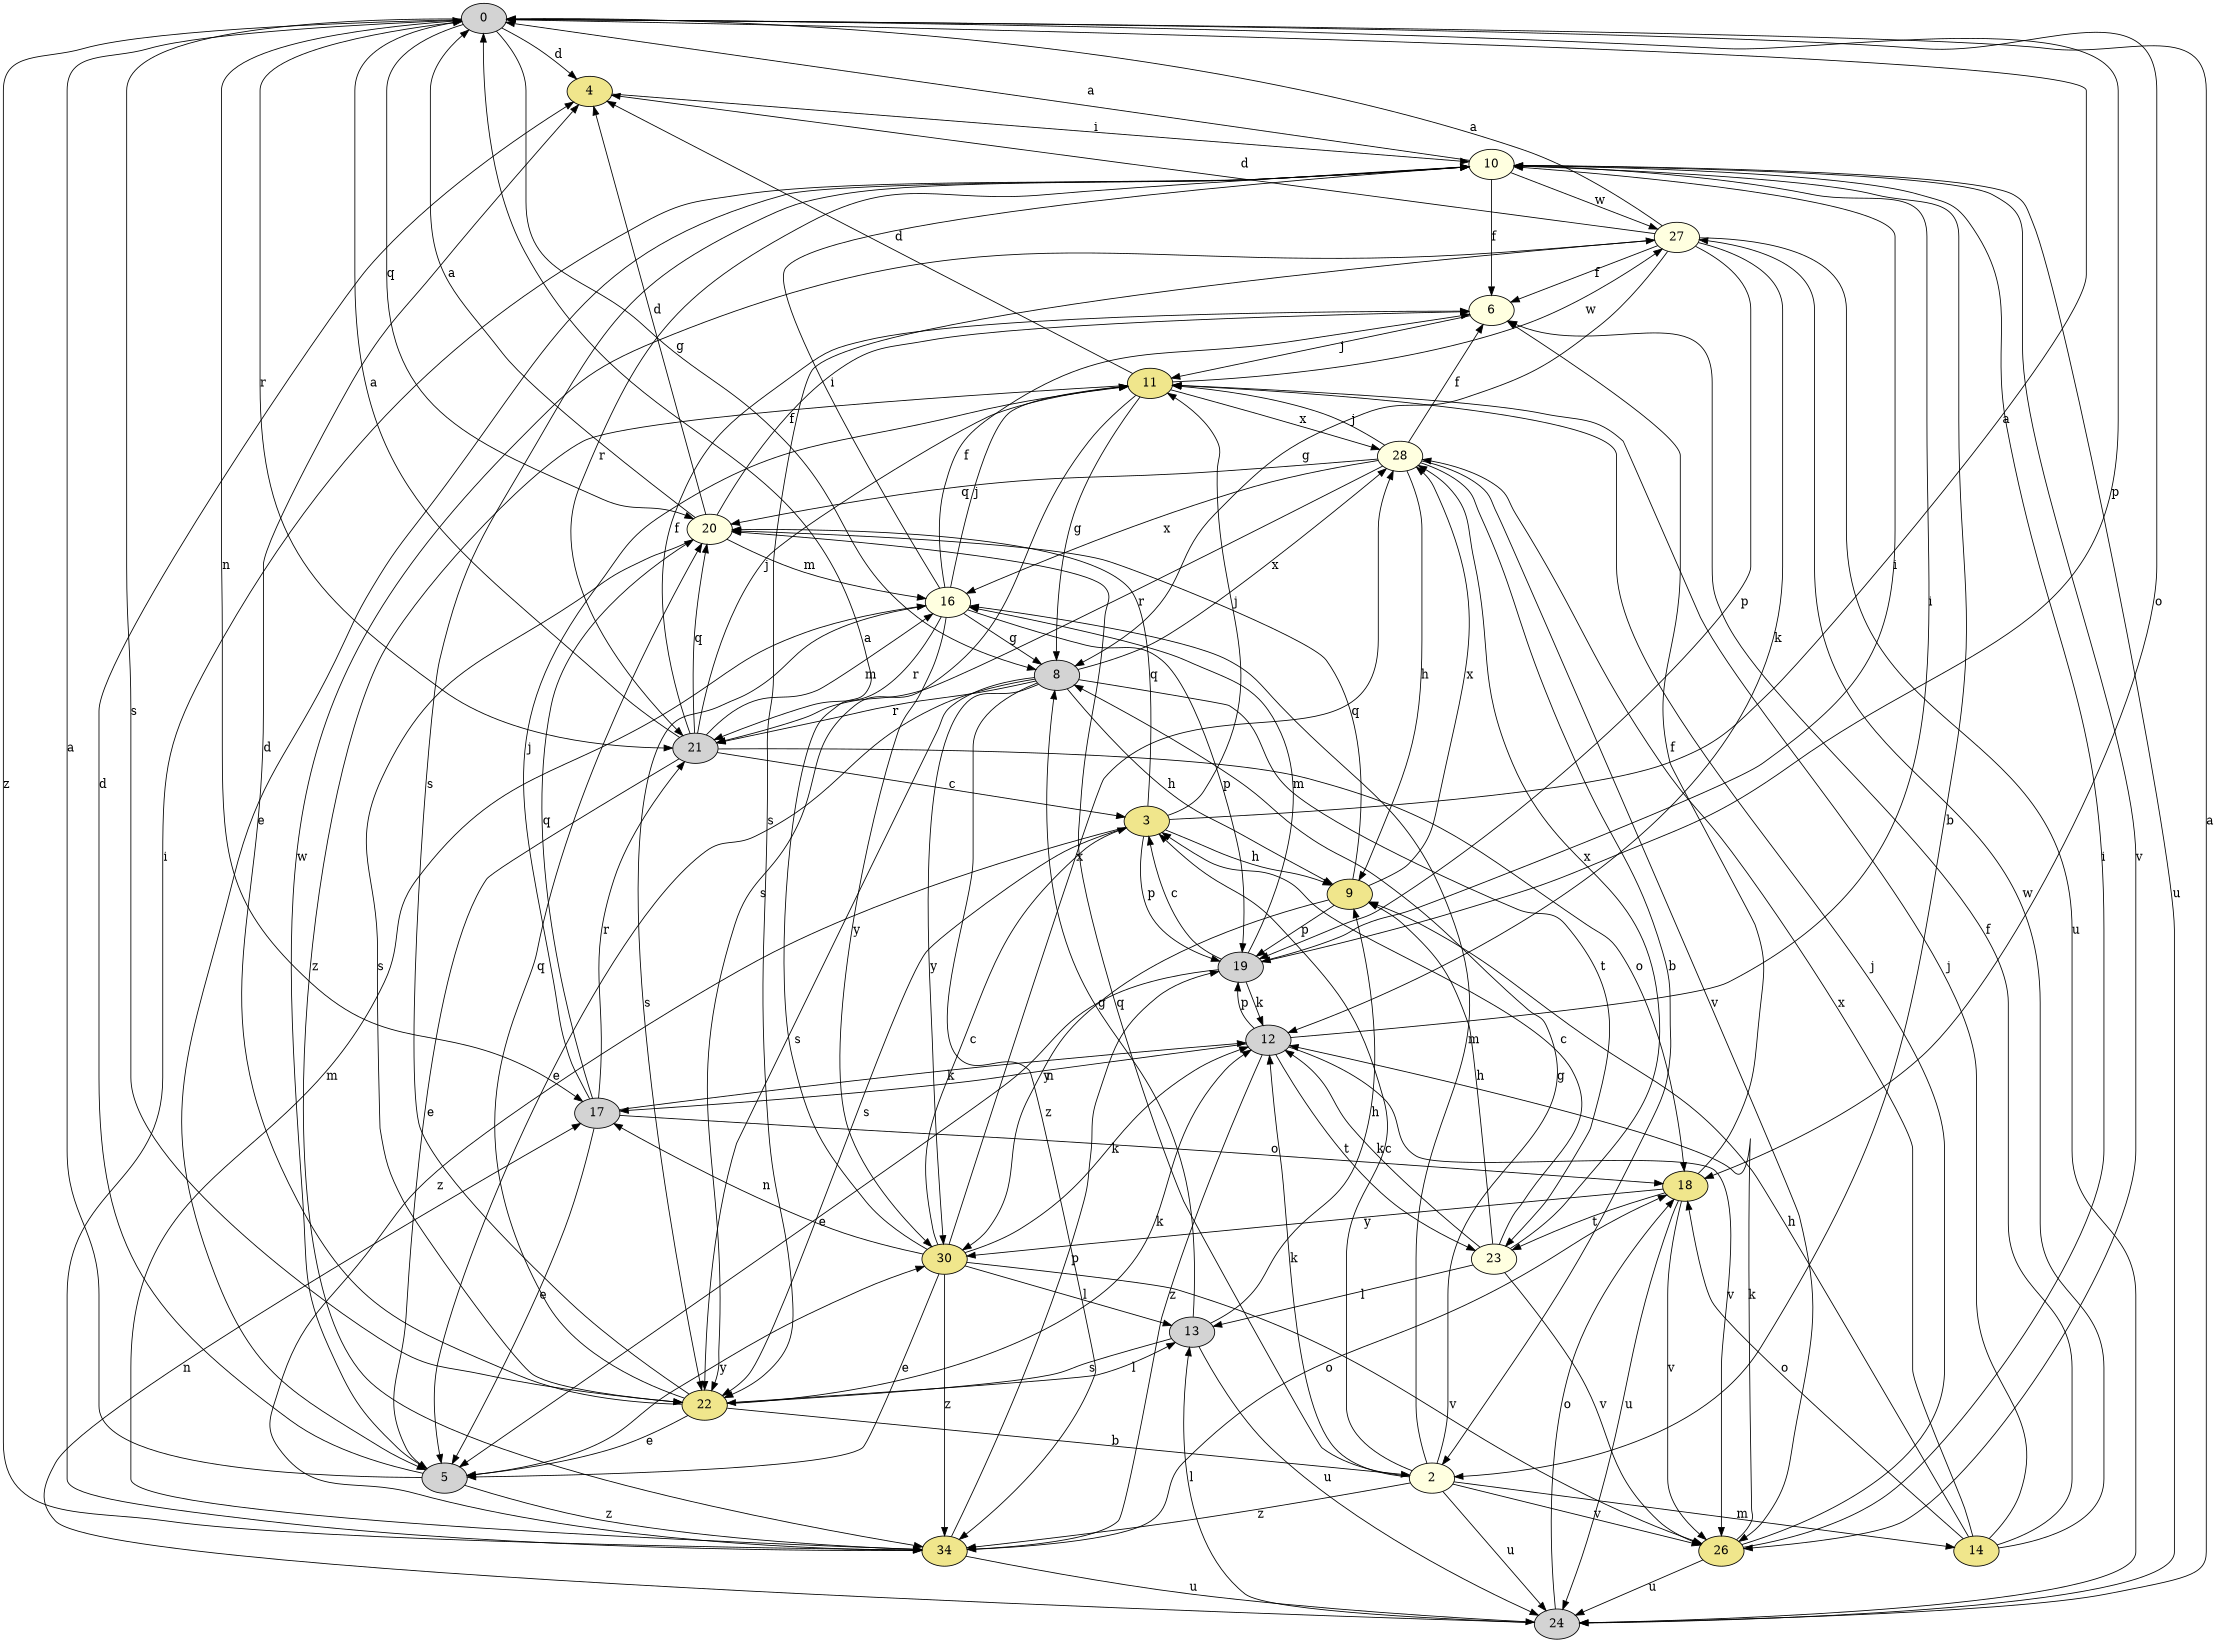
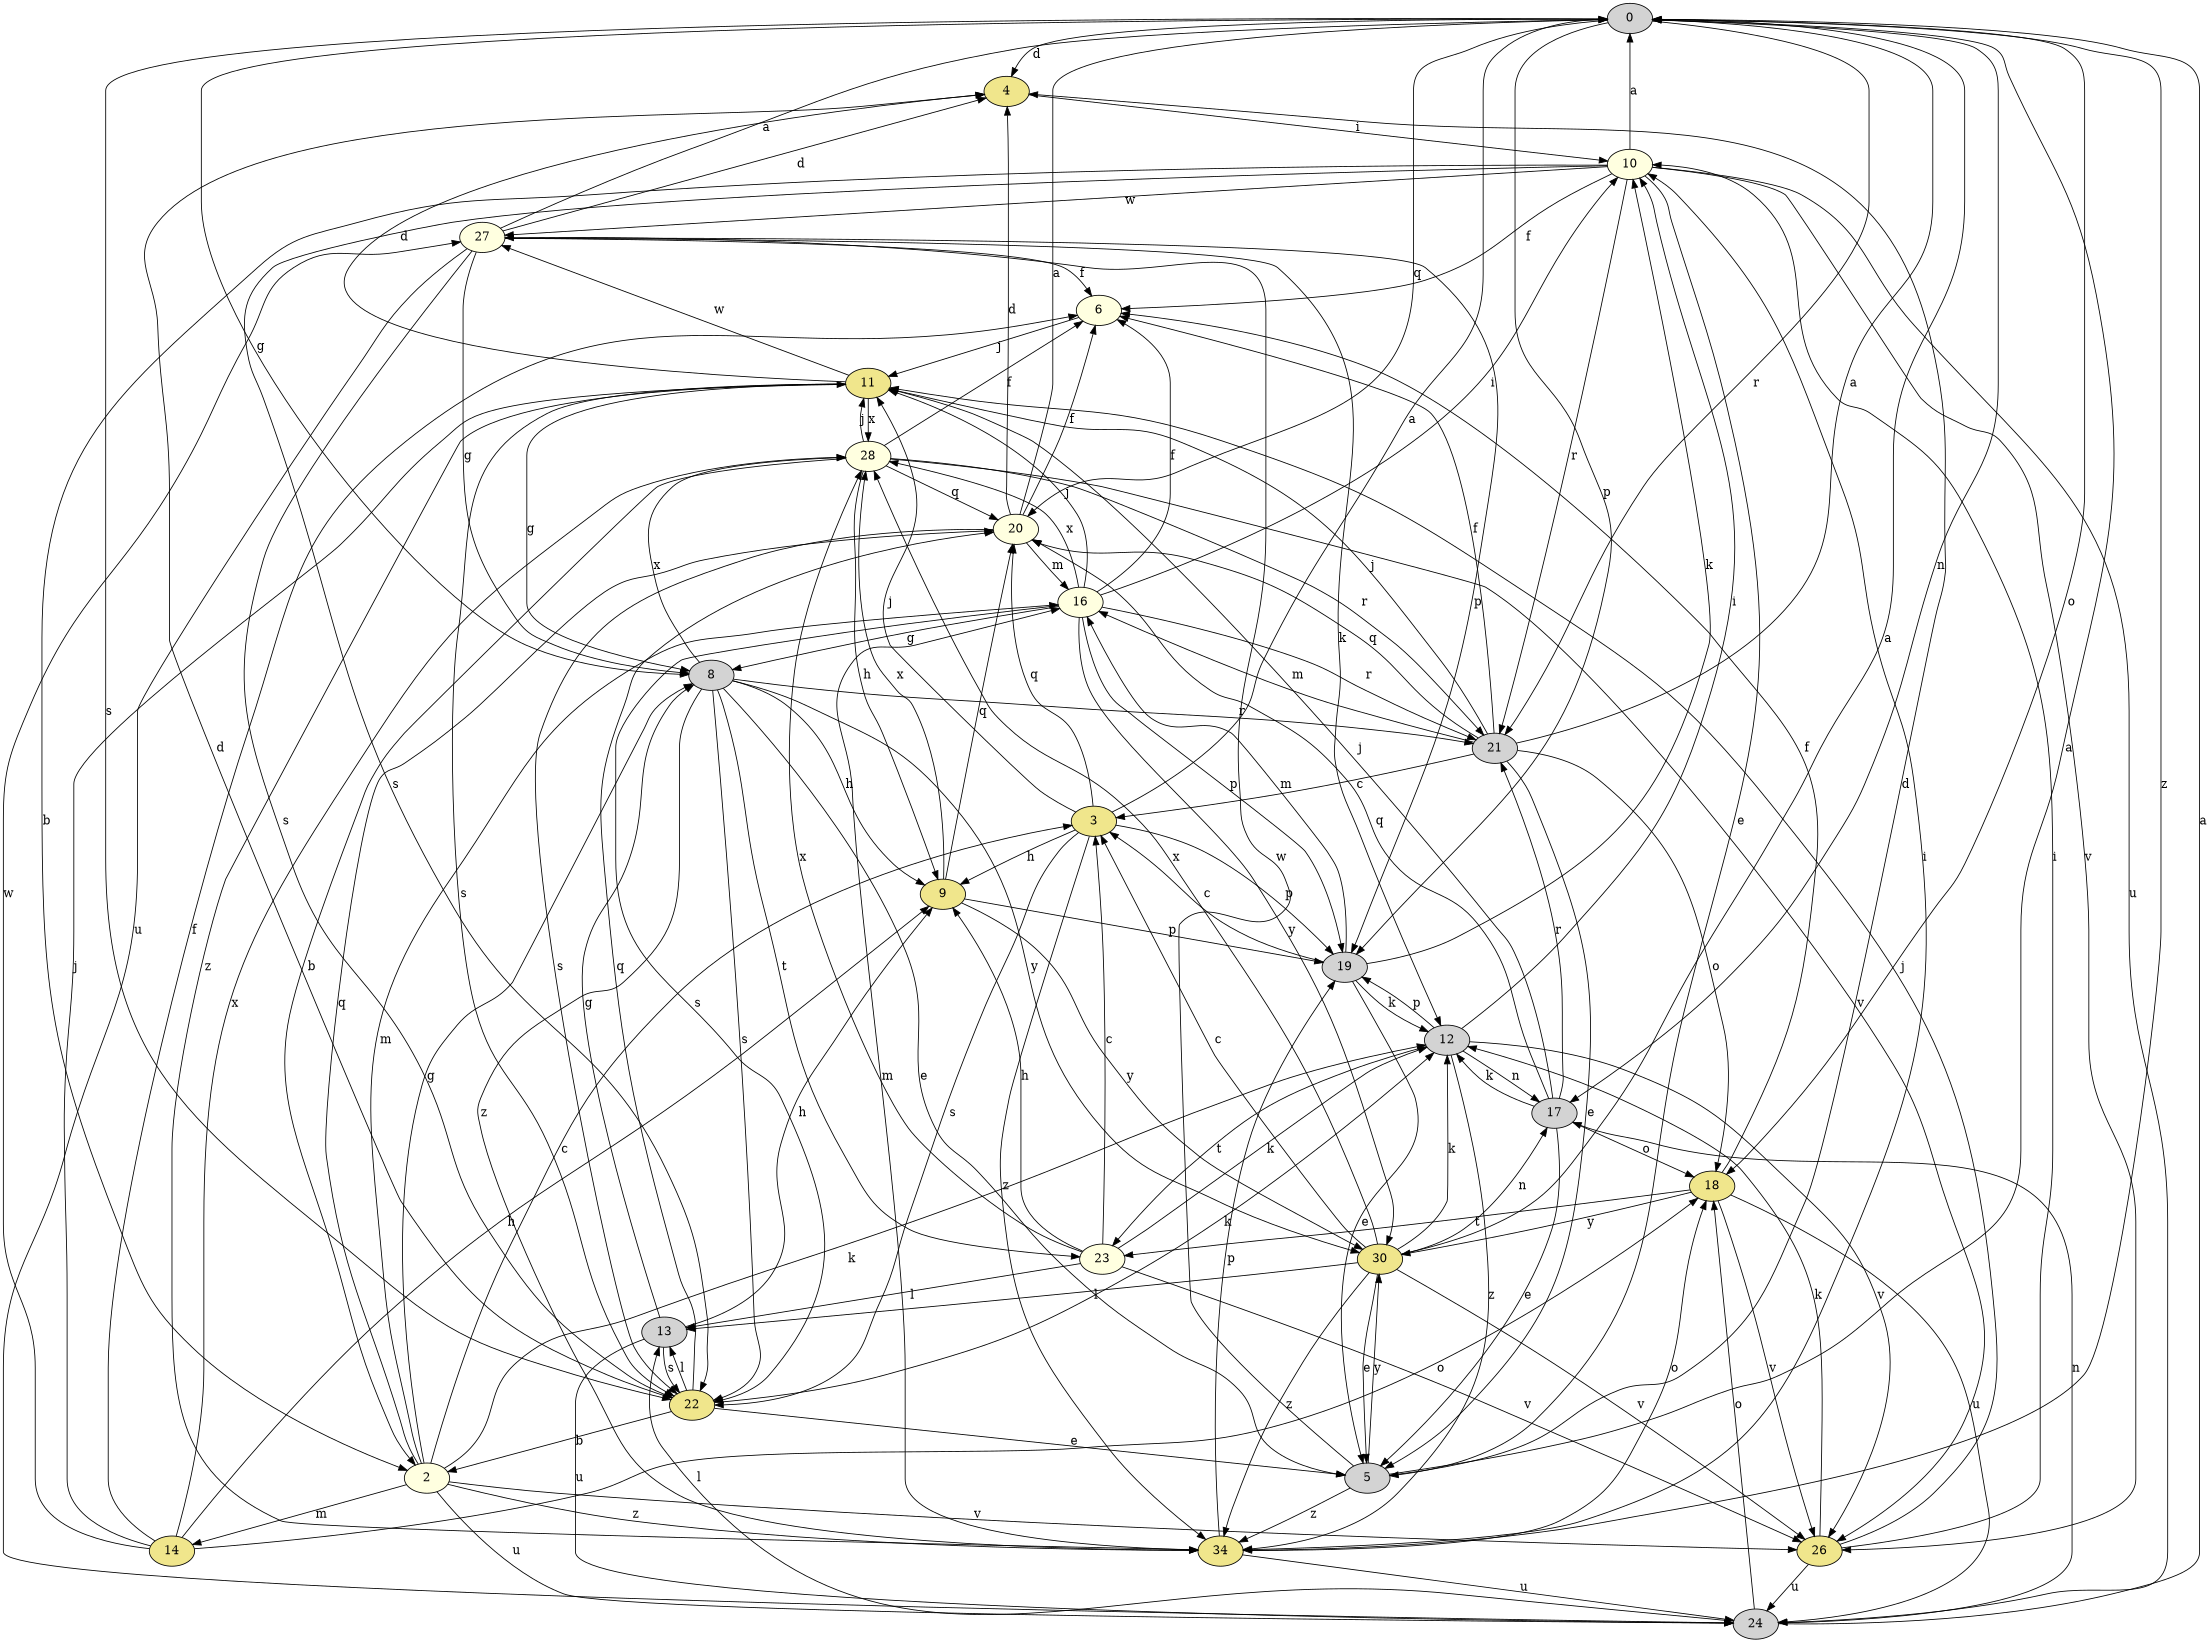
edge "22" -> "10": reversed
edge "28" -> "16": reversed
edge "19" -> "10": label "i" -> "k"
